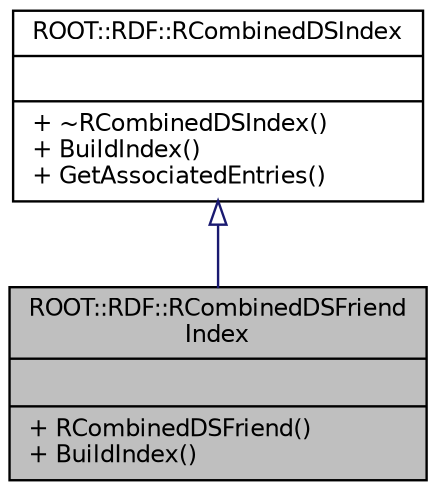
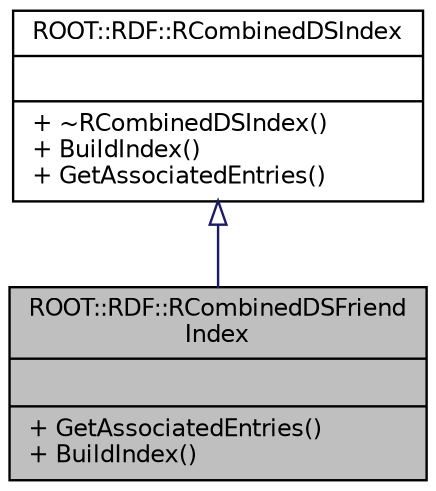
node "ROOT::RDF::RCombinedDSFriend": text "+ RCombinedDSFriend()" -> "+ GetAssociatedEntries()"
